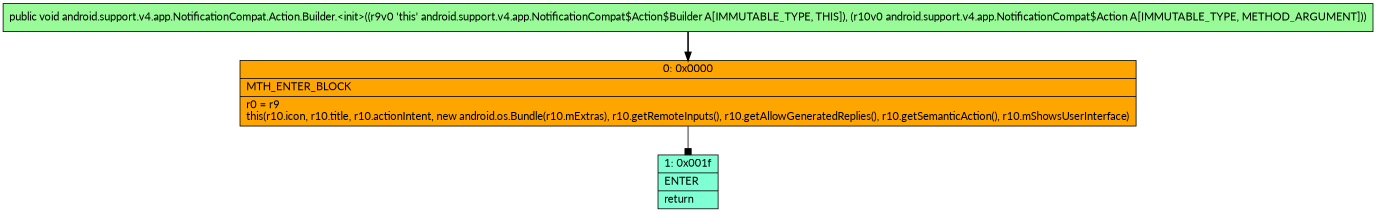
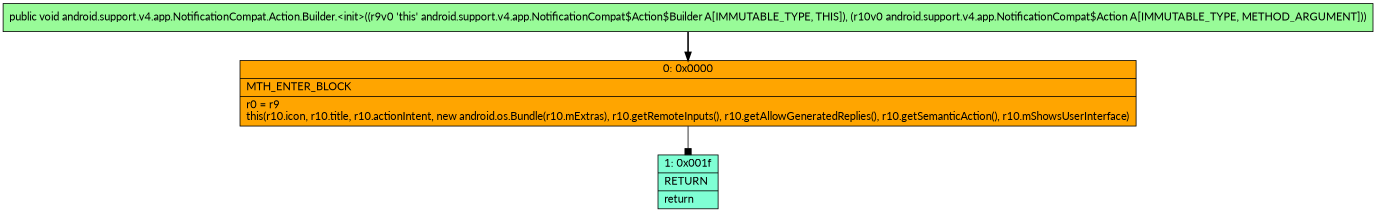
node "1: 0x001f": text "ENTER" -> "RETURN"
